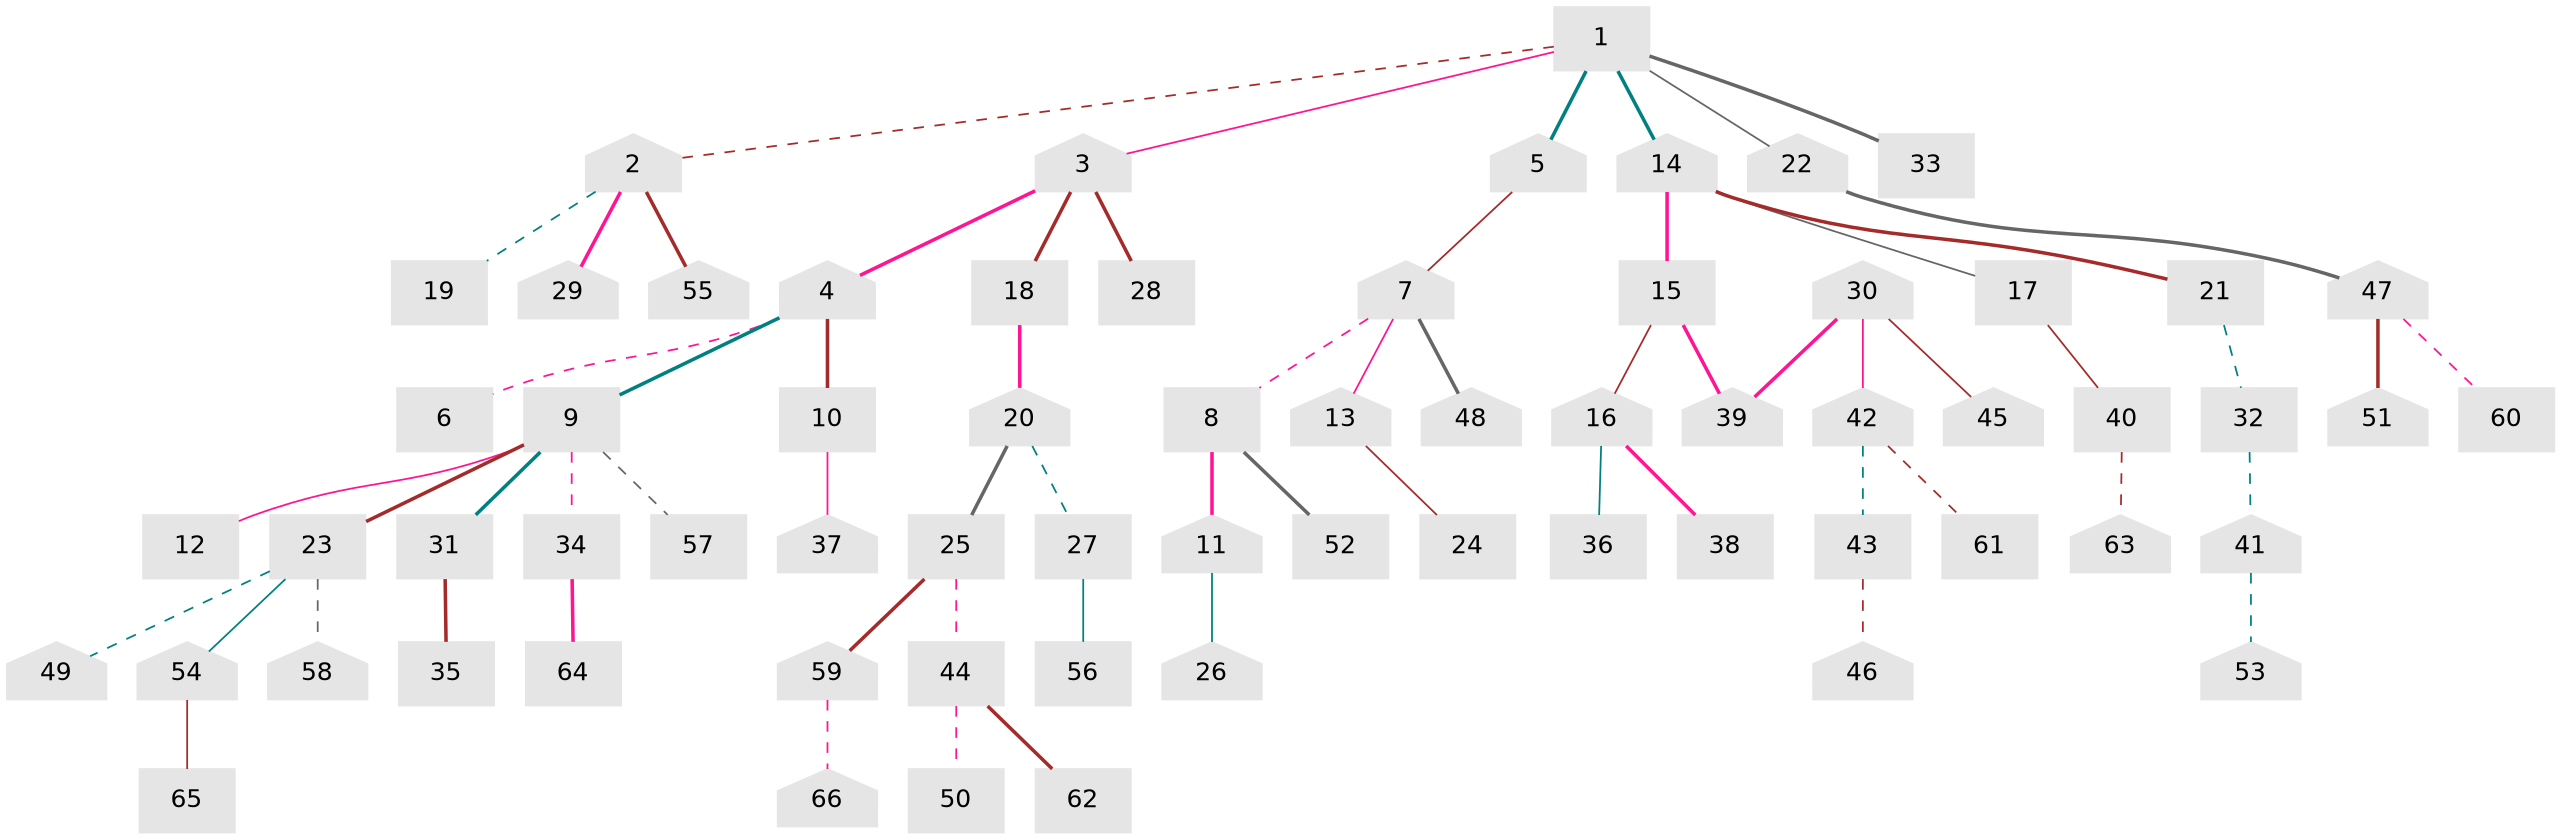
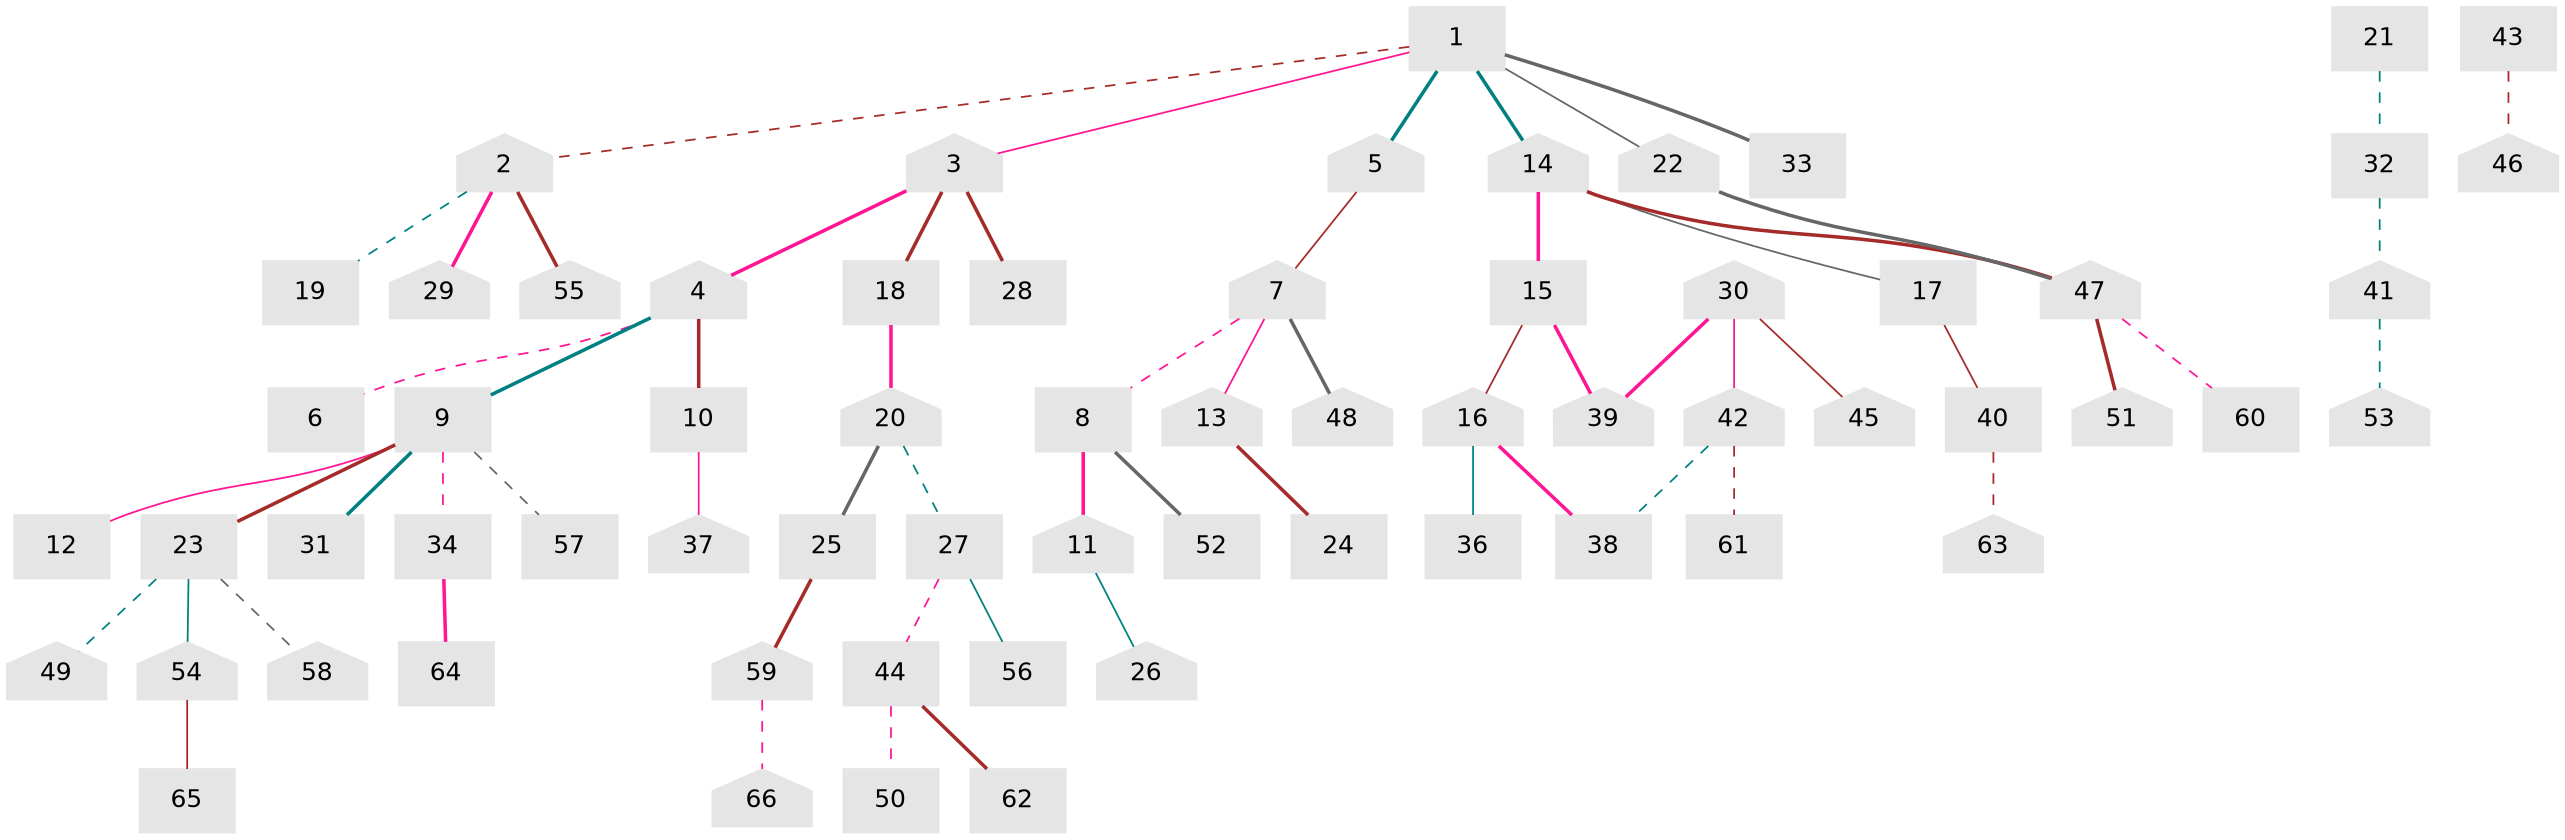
edge "14" -- "21": now "14" -- "47"
edge "13" -- "24": style solid -> bold
edge "42" -- "43": now "42" -- "38"
edge "25" -- "44": now "27" -- "44"
node "35": removed
